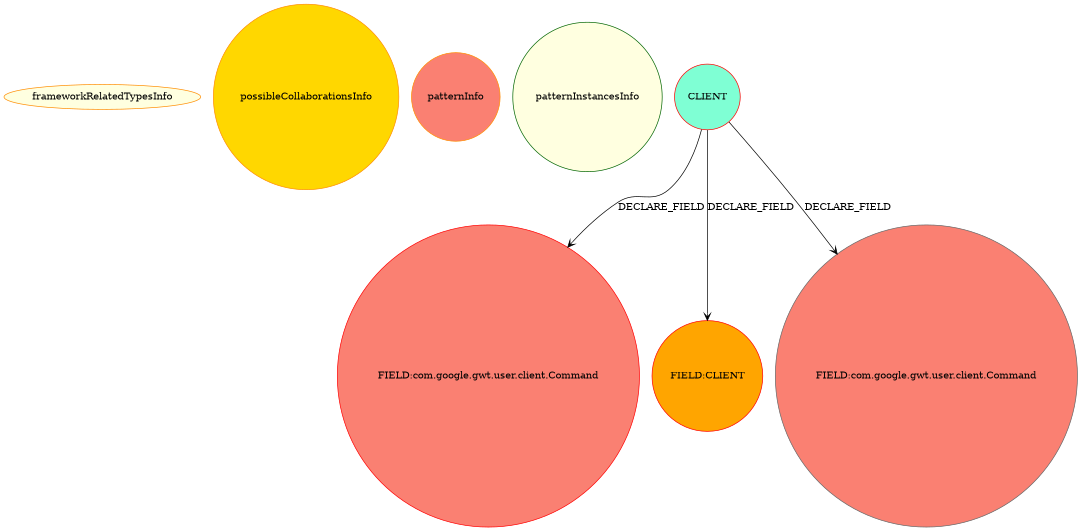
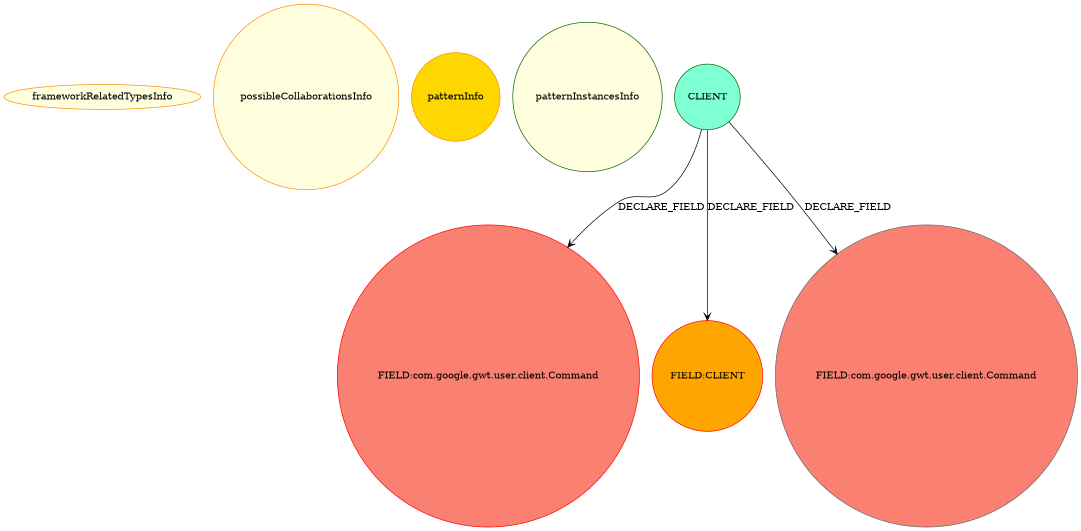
node "possibleCollaborationsInfo": fillcolor gold -> lightyellow
node "patternInfo": fillcolor salmon -> gold
node "CLIENT": color red -> darkgreen
